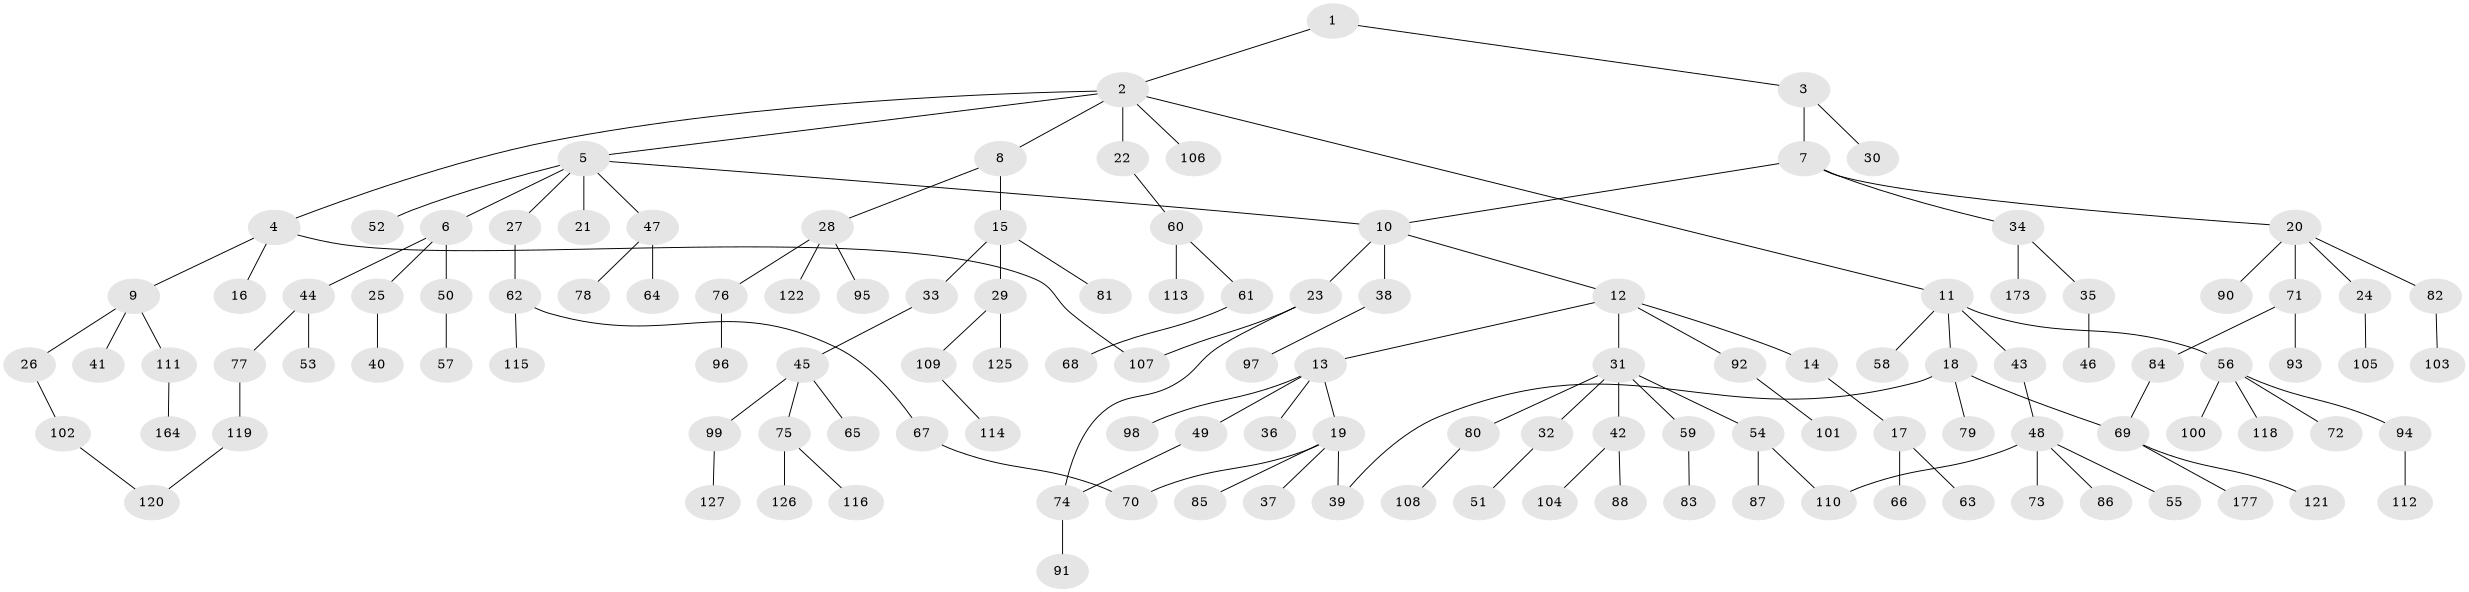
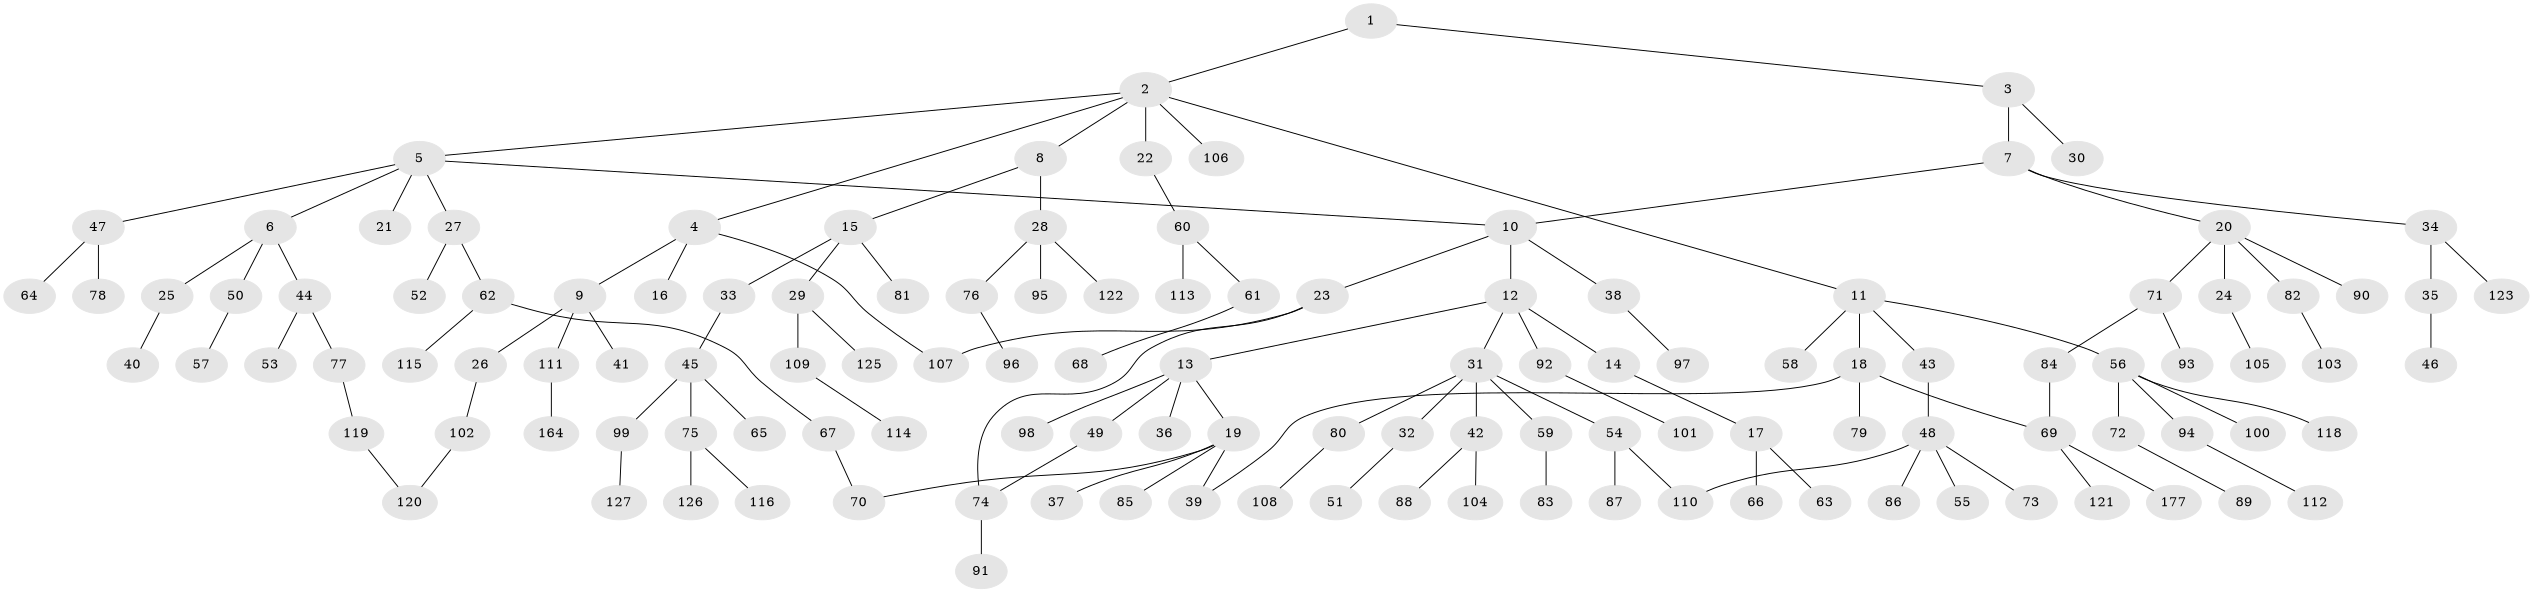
edge "5" -- "52": now "27" -- "52"
node "173": label "173" -> "123"
node "89": added
